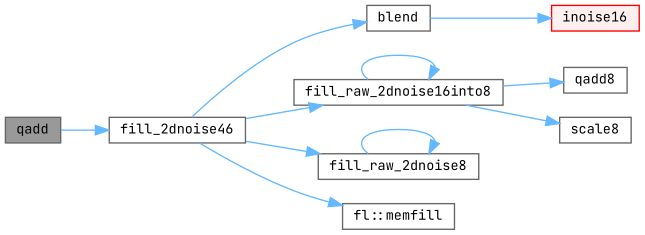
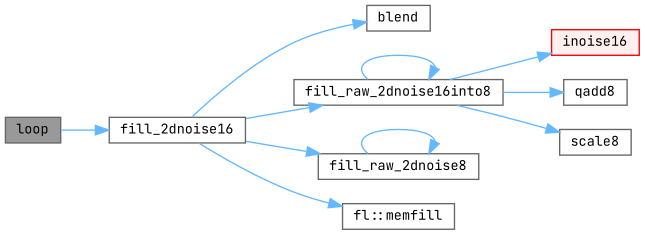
edge "blend" -> "inoise16": now "fill_raw_2dnoise16into8" -> "inoise16"
node "qadd": label "qadd" -> "loop"
node "fill_2dnoise46": label "fill_2dnoise46" -> "fill_2dnoise16"
